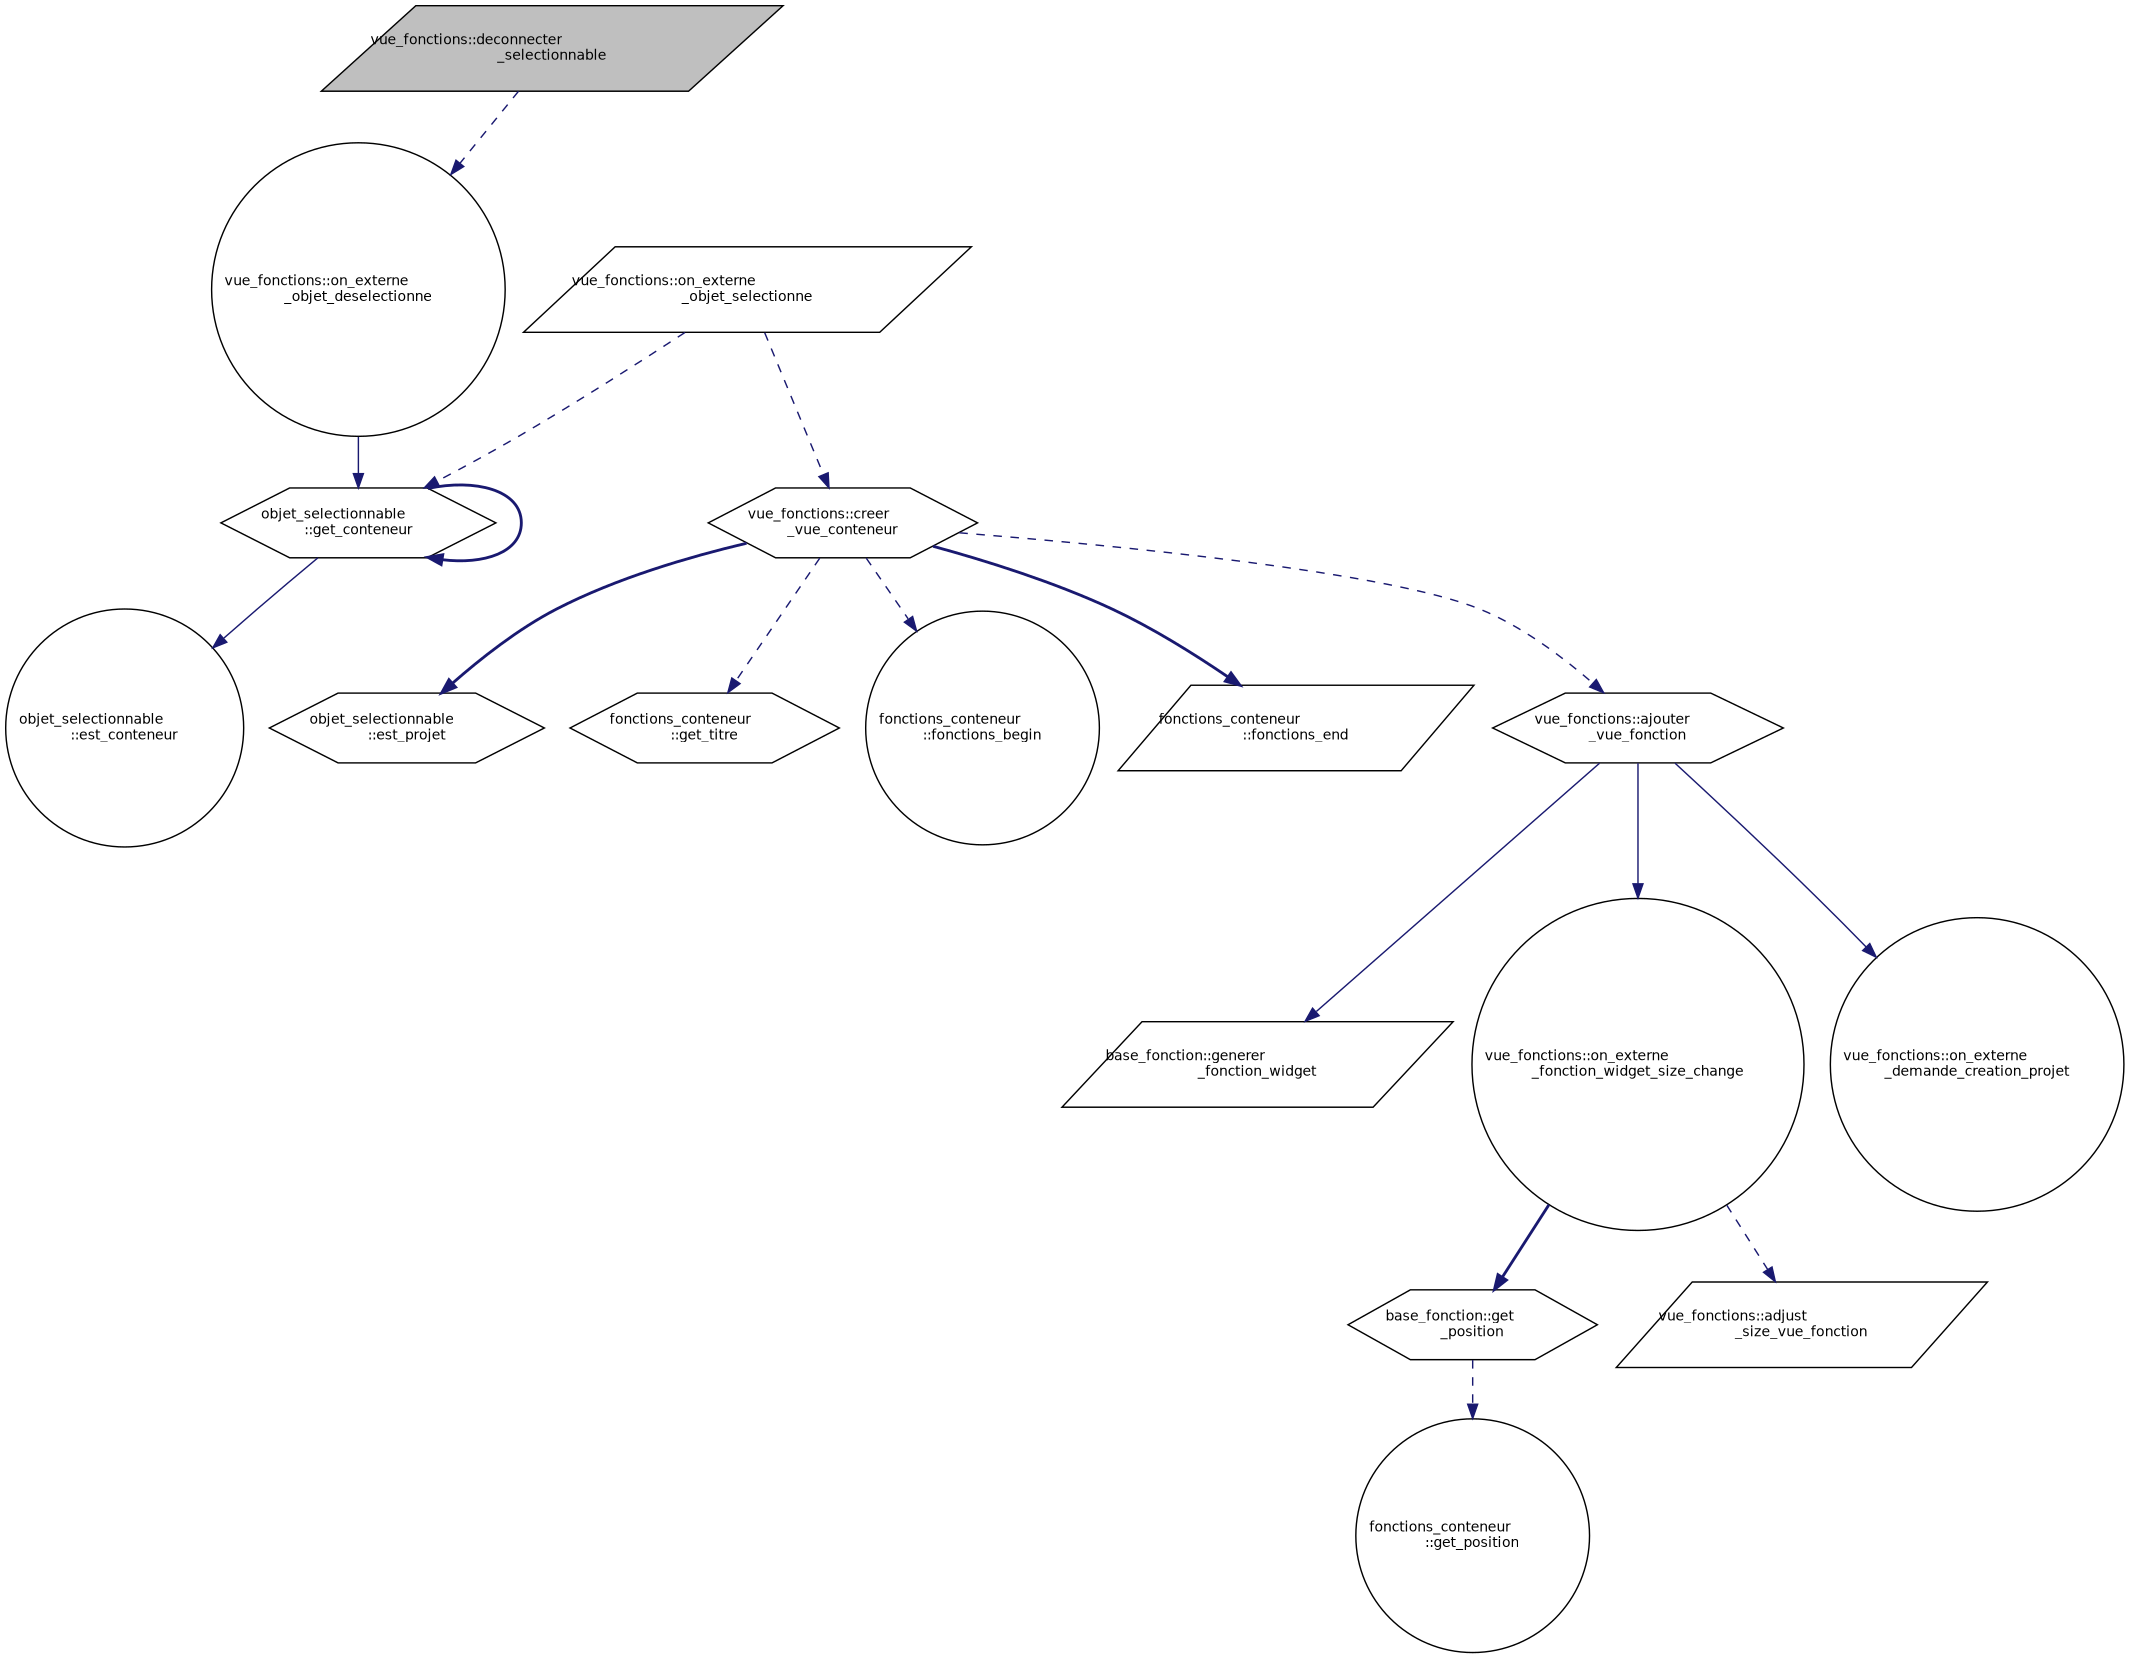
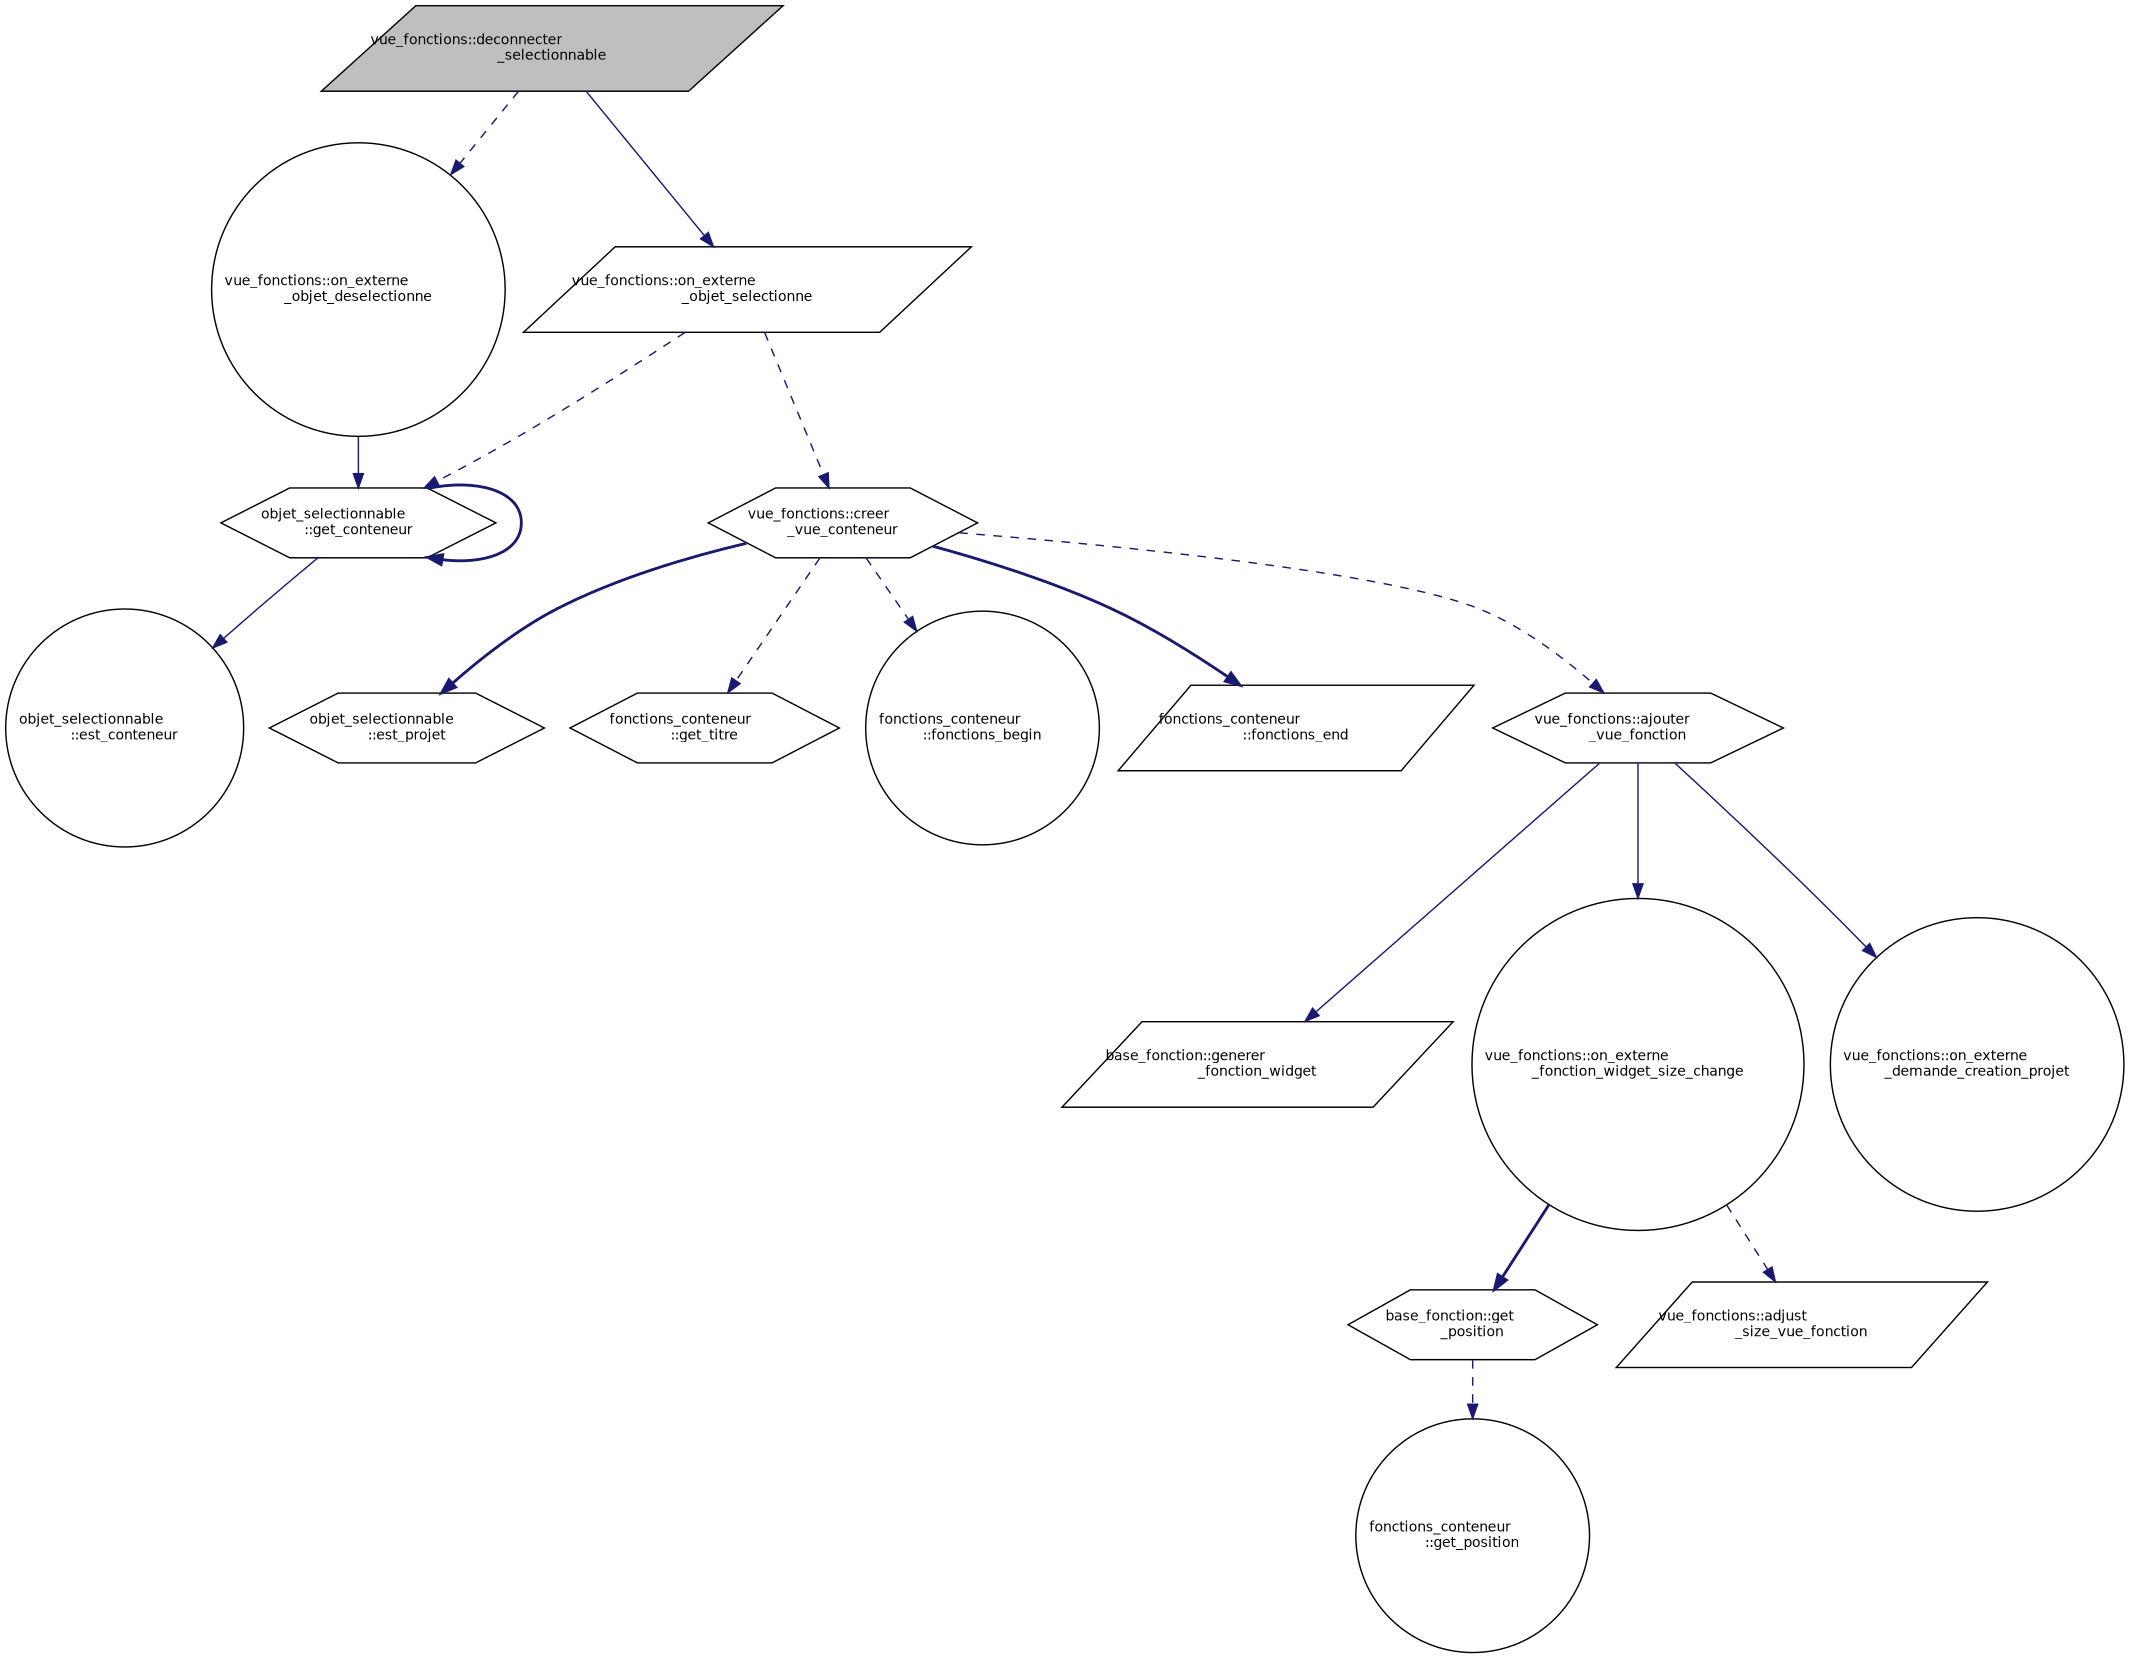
edge "vue_fonctions::deconnecter _selectionnable" -> "vue_fonctions::on_externe _objet_selectionne": added
